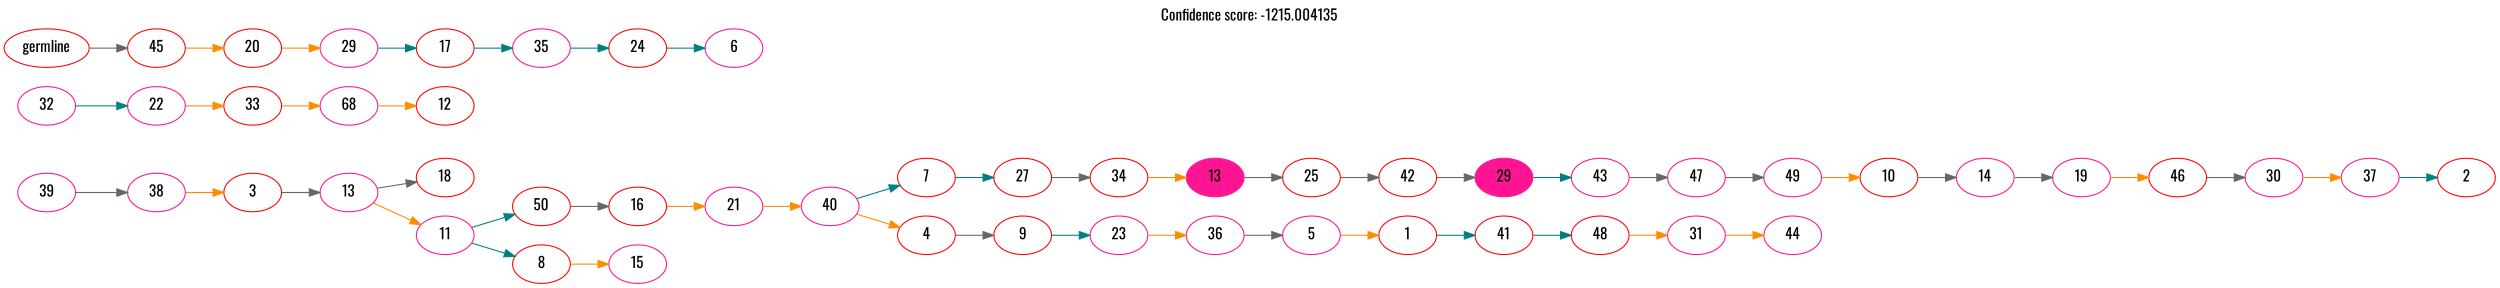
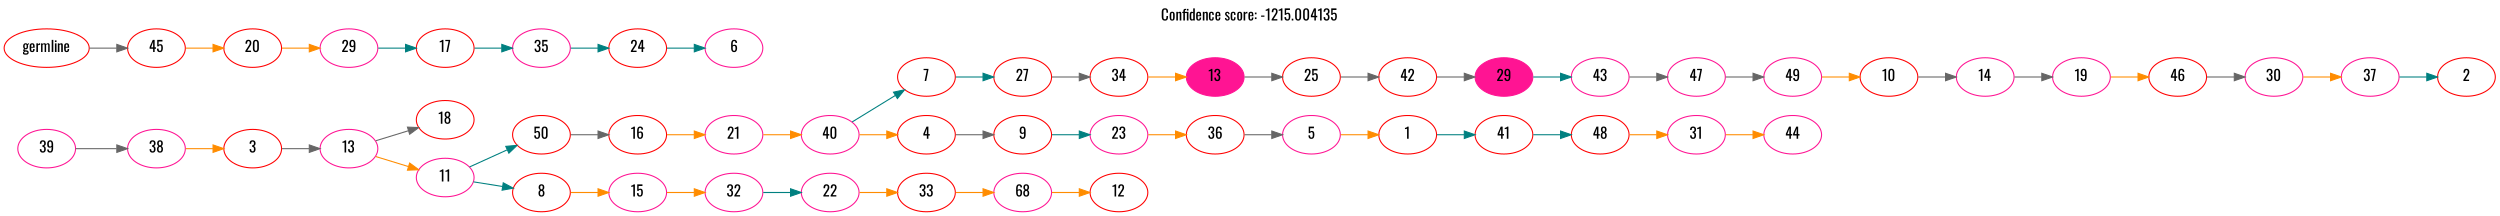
edge "15" -> "32": added
node "36": color deeppink -> red
